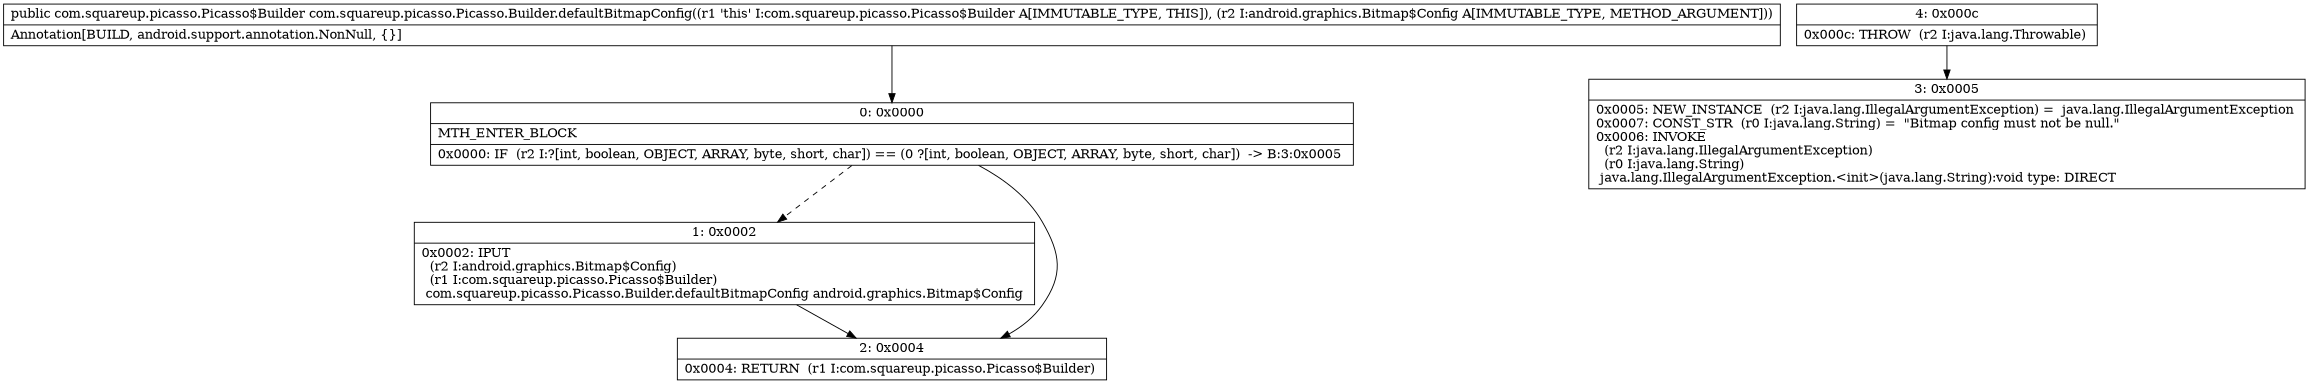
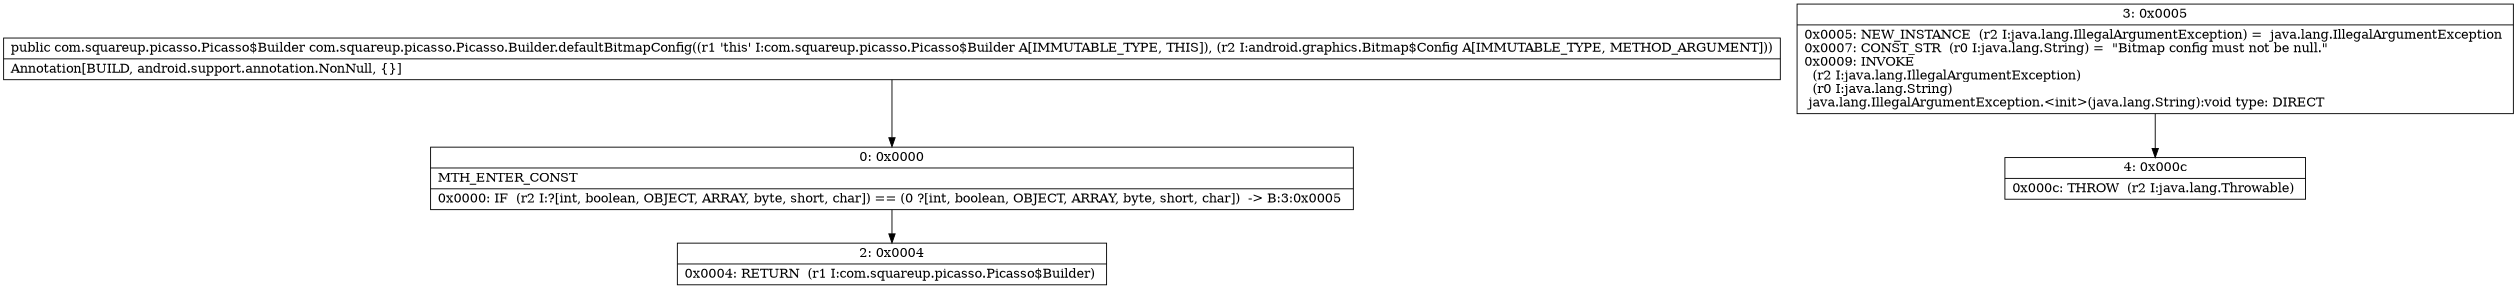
edge "4: 0x000c" -> "3: 0x0005": reversed
node "0: 0x0000": text "MTH_ENTER_BLOCK" -> "MTH_ENTER_CONST"
node "3: 0x0005": text "0x0006: INVOKE" -> "0x0009: INVOKE"
node "1: 0x0002": removed
